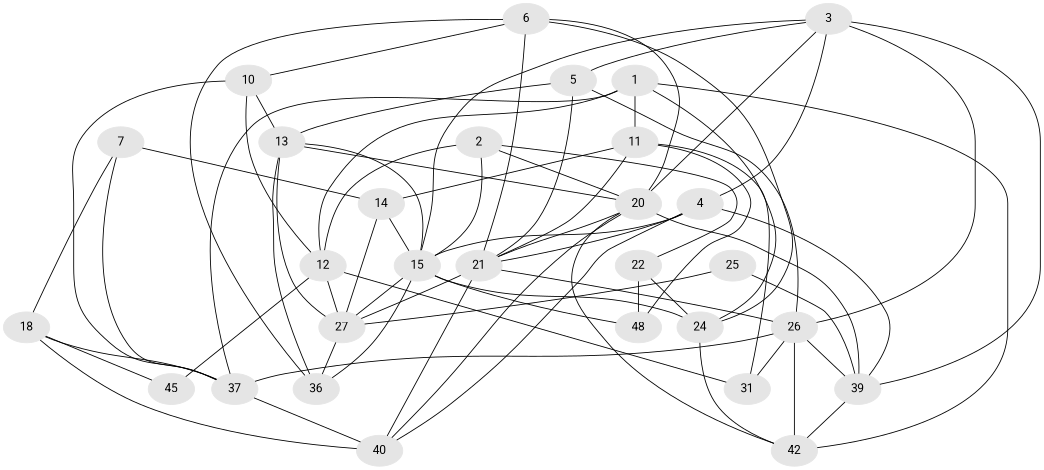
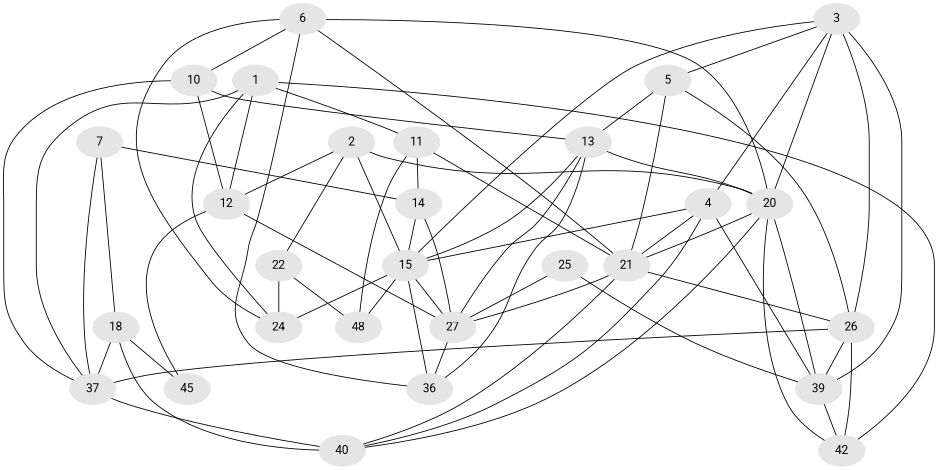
node "31": removed
edge "24" -- "42": removed
